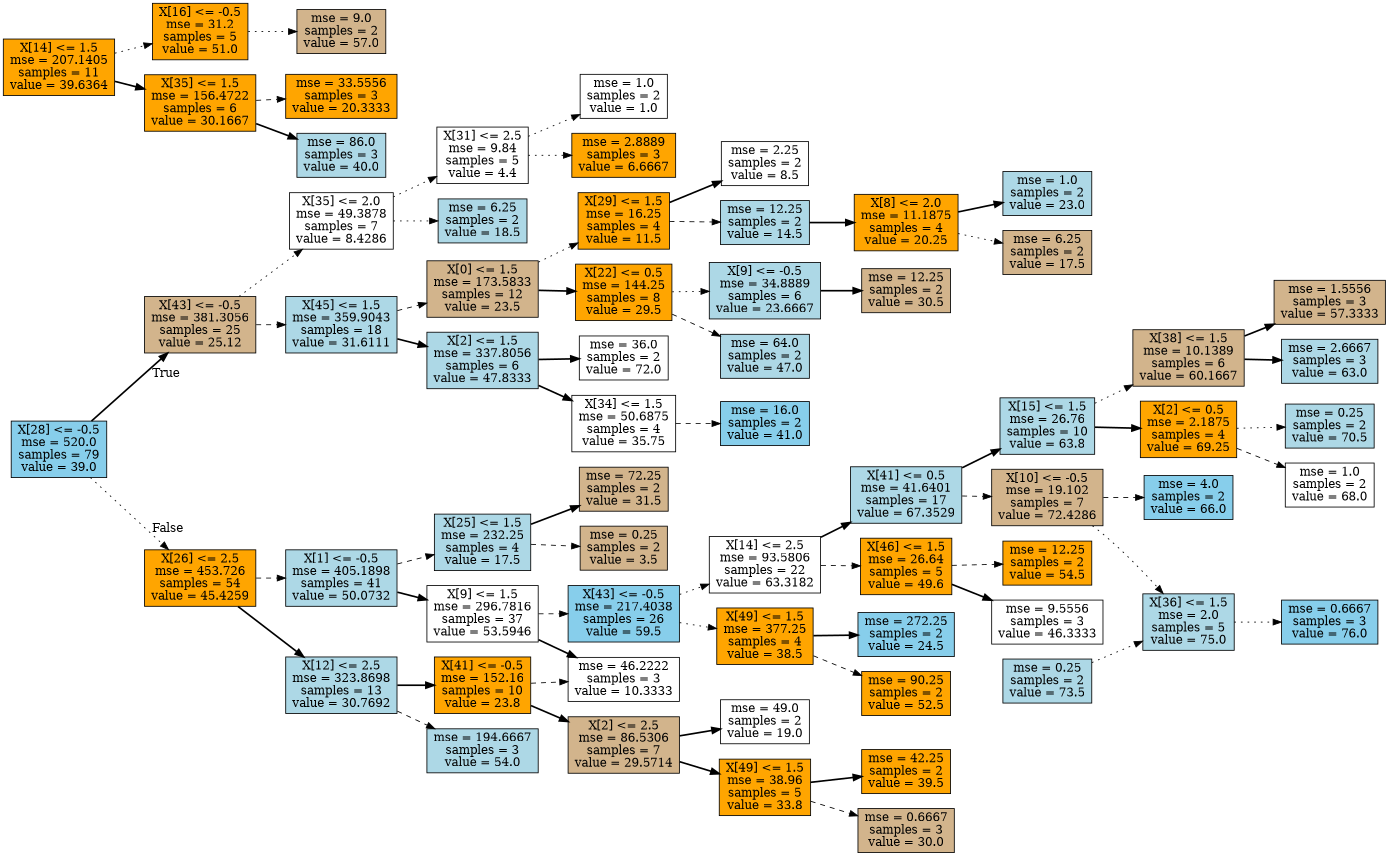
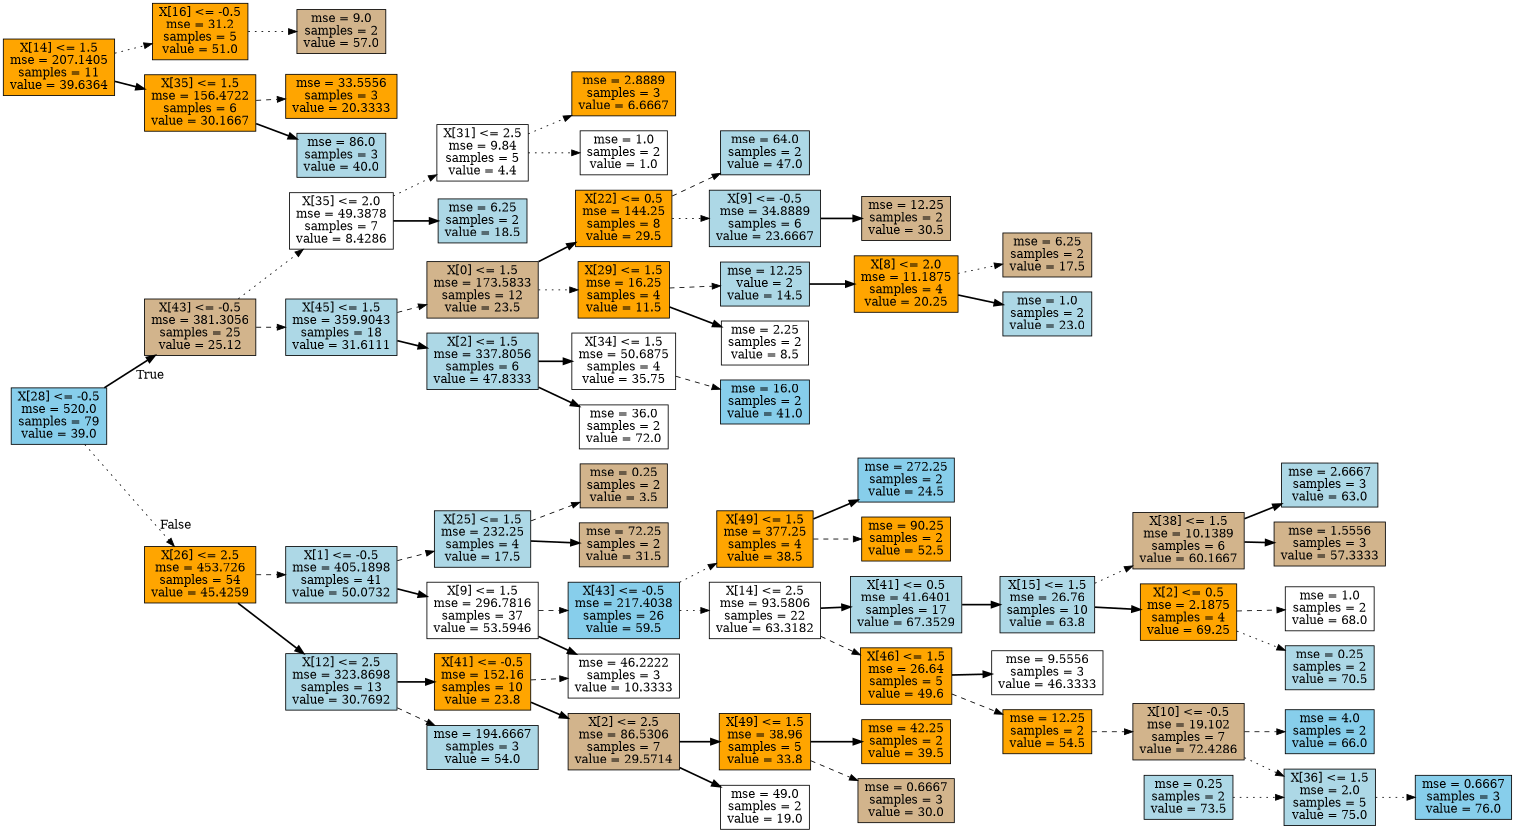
edge "X[35] <= 2.0 mse = 49.3878 samples = 7 value = 8.4286" -> "mse = 6.25 samples = 2 value = 18.5": style dotted -> bold
node "mse = 12.25 samples = 2 value = 14.5": label "mse = 12.25 samples = 2 value = 14.5" -> "mse = 12.25 value = 2 value = 14.5"
edge "X[41] <= 0.5 mse = 41.6401 samples = 17 value = 67.3529" -> "X[10] <= -0.5 mse = 19.102 samples = 7 value = 72.4286": now "mse = 12.25 samples = 2 value = 54.5" -> "X[10] <= -0.5 mse = 19.102 samples = 7 value = 72.4286"
